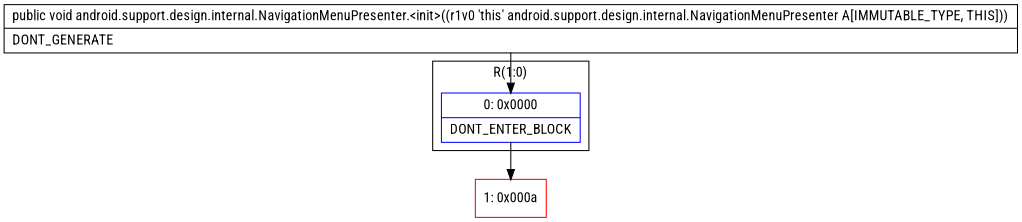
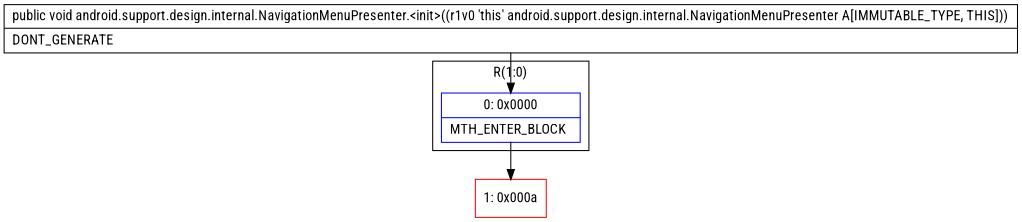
node "0: 0x0000": text "DONT_ENTER_BLOCK" -> "MTH_ENTER_BLOCK"
